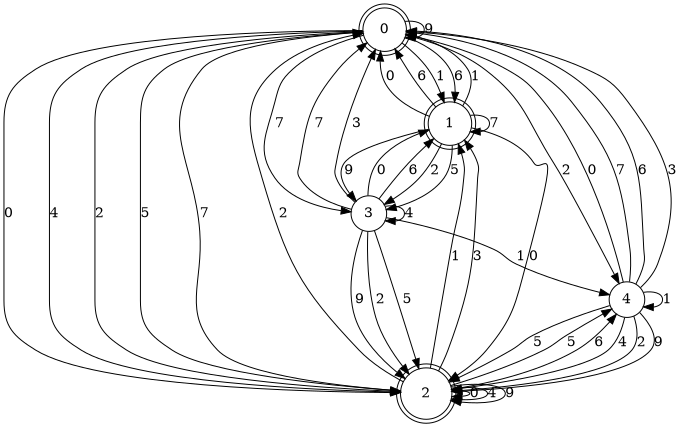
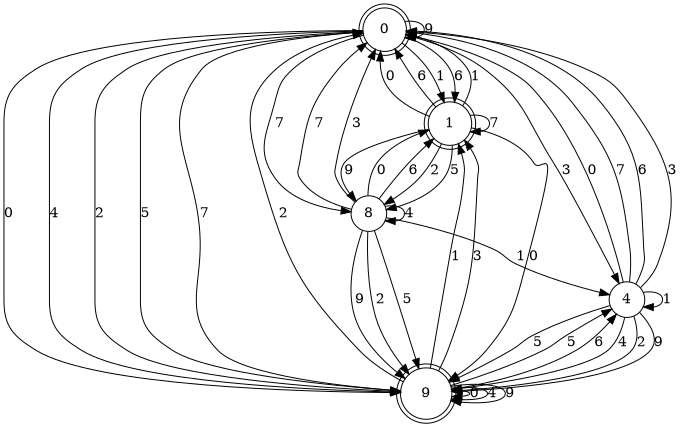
edge "0" -> "4": label "2" -> "3"
node "3": label "3" -> "8"
node "2": label "2" -> "9"
